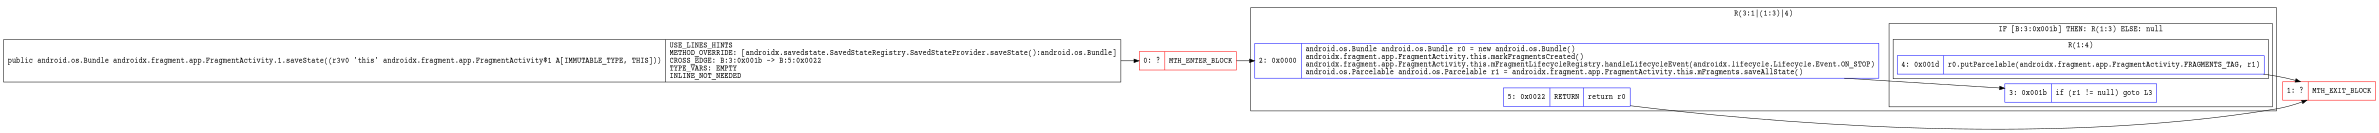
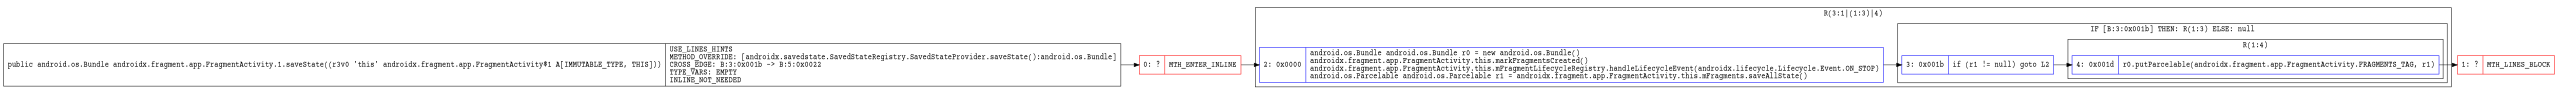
node "0: ?": text "MTH_ENTER_BLOCK" -> "MTH_ENTER_INLINE"
edge "3: 0x001b" -> "4: 0x001d": added
node "1: ?": text "MTH_EXIT_BLOCK" -> "MTH_LINES_BLOCK"
node "3: 0x001b": text "if (r1 != null) goto L3" -> "if (r1 != null) goto L2"
node "5: 0x0022": removed
